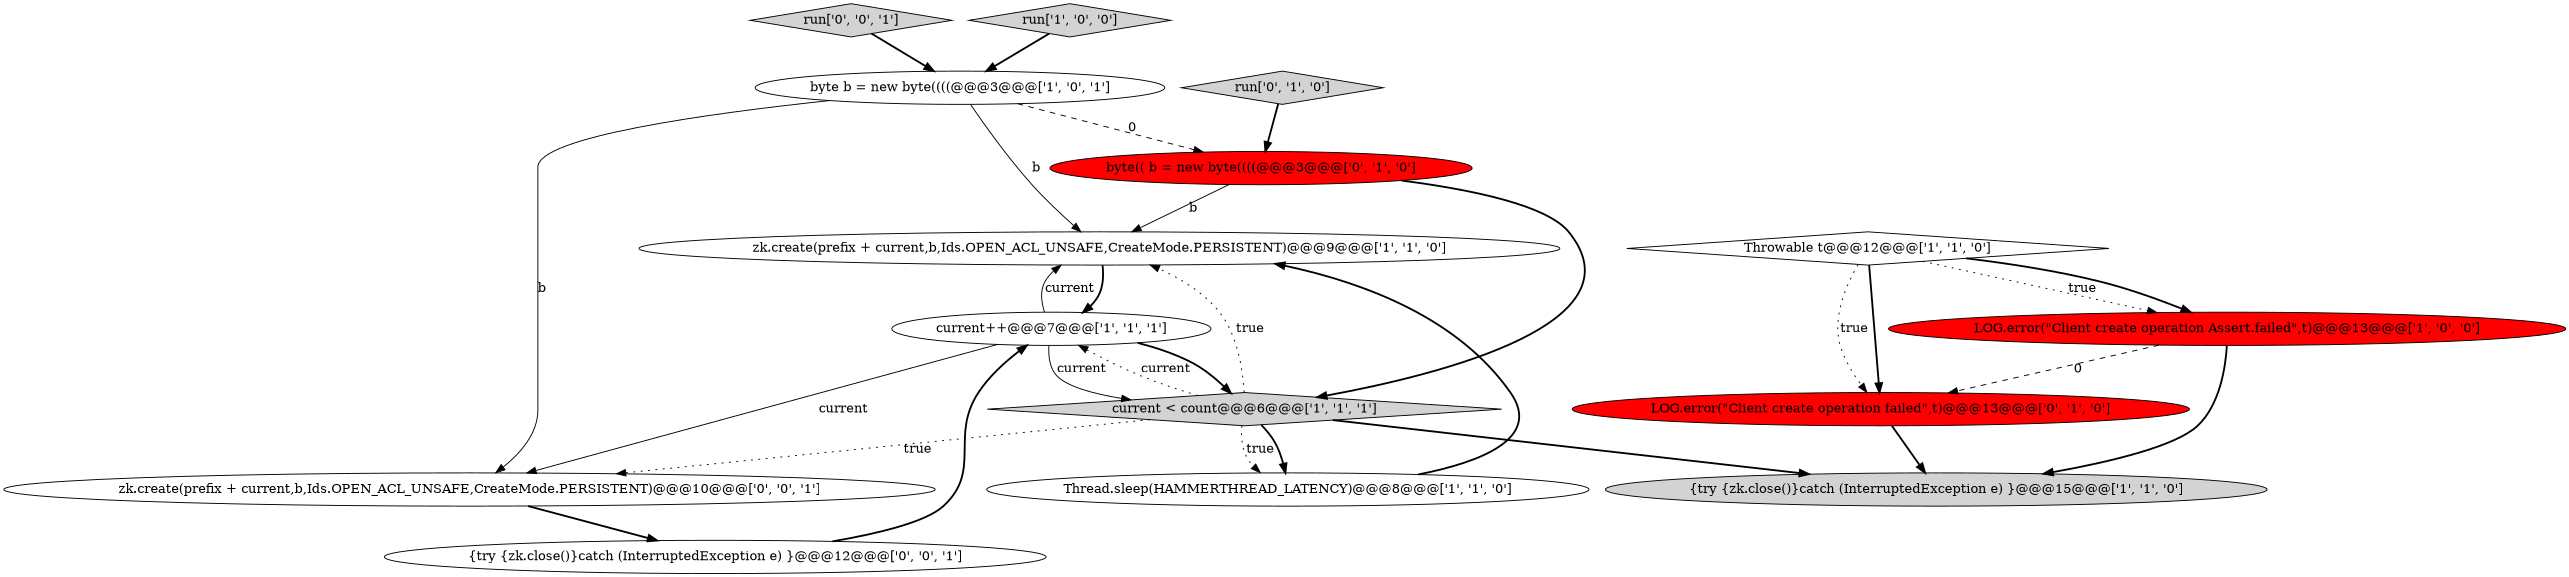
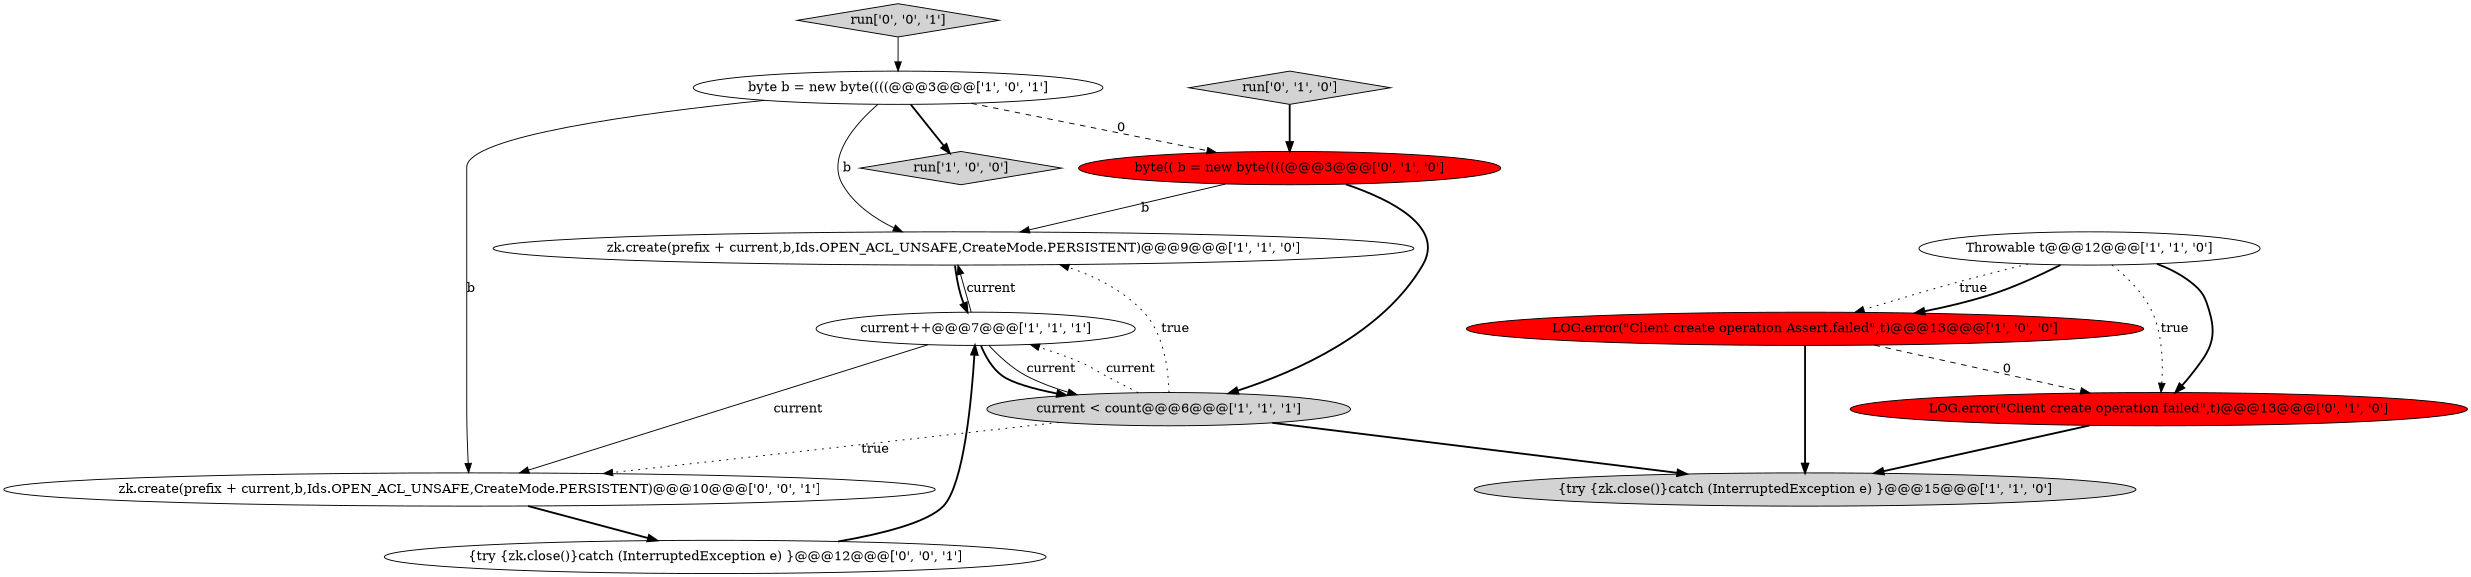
edge "run['0', '0', '1']" -> "byte b = new byte((((@@@3@@@['1', '0', '1']": style bold -> solid
edge "run['1', '0', '0']" -> "byte b = new byte((((@@@3@@@['1', '0', '1']": reversed
node "Throwable t@@@12@@@['1', '1', '0']": shape diamond -> ellipse
node "current < count@@@6@@@['1', '1', '1']": shape diamond -> ellipse
node "Thread.sleep(HAMMERTHREAD_LATENCY)@@@8@@@['1', '1', '0']": removed
